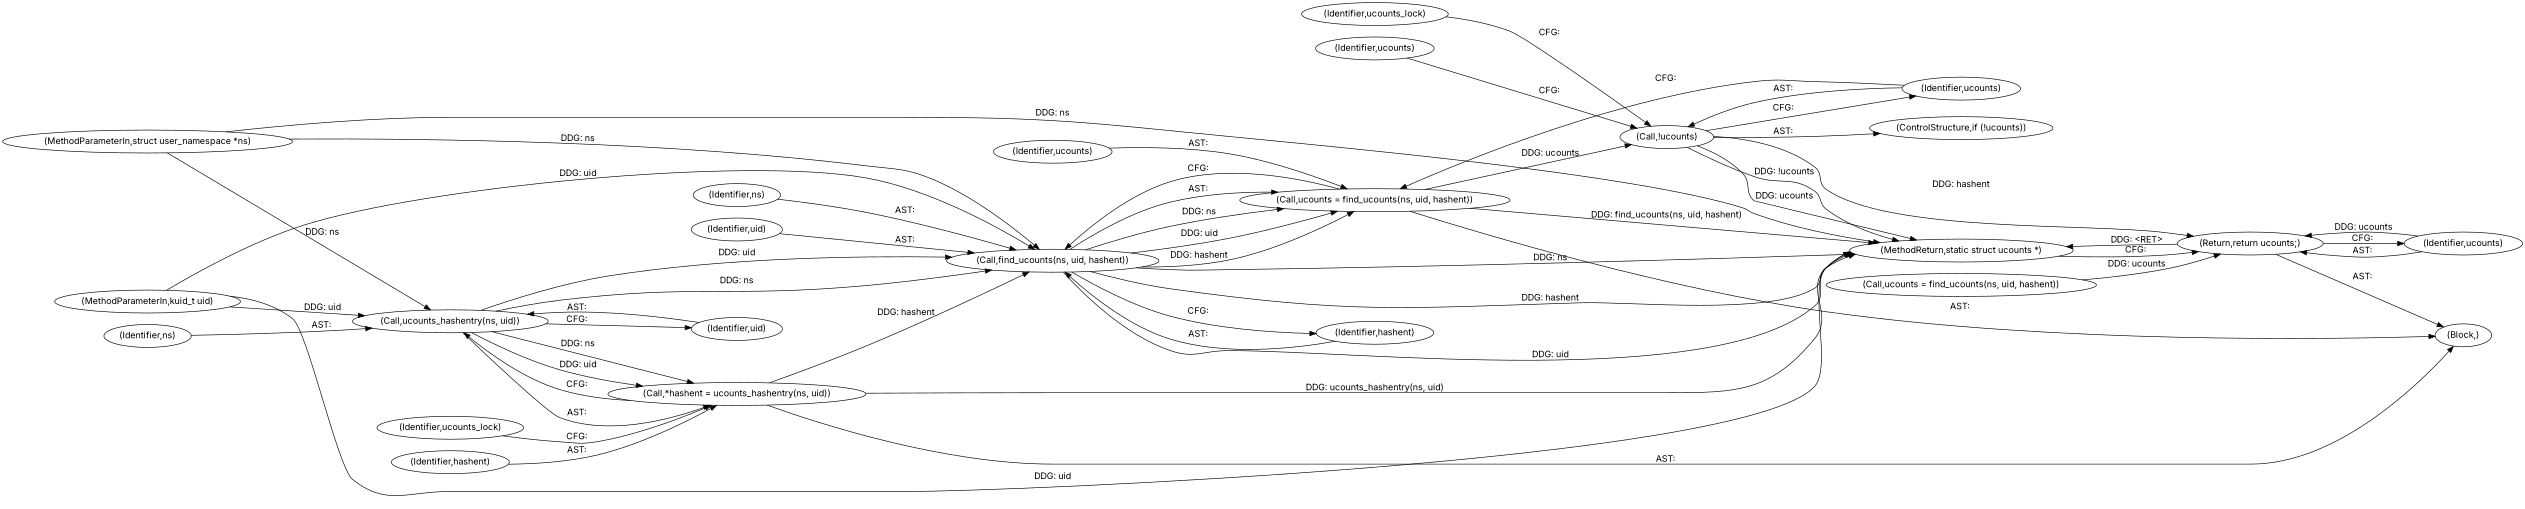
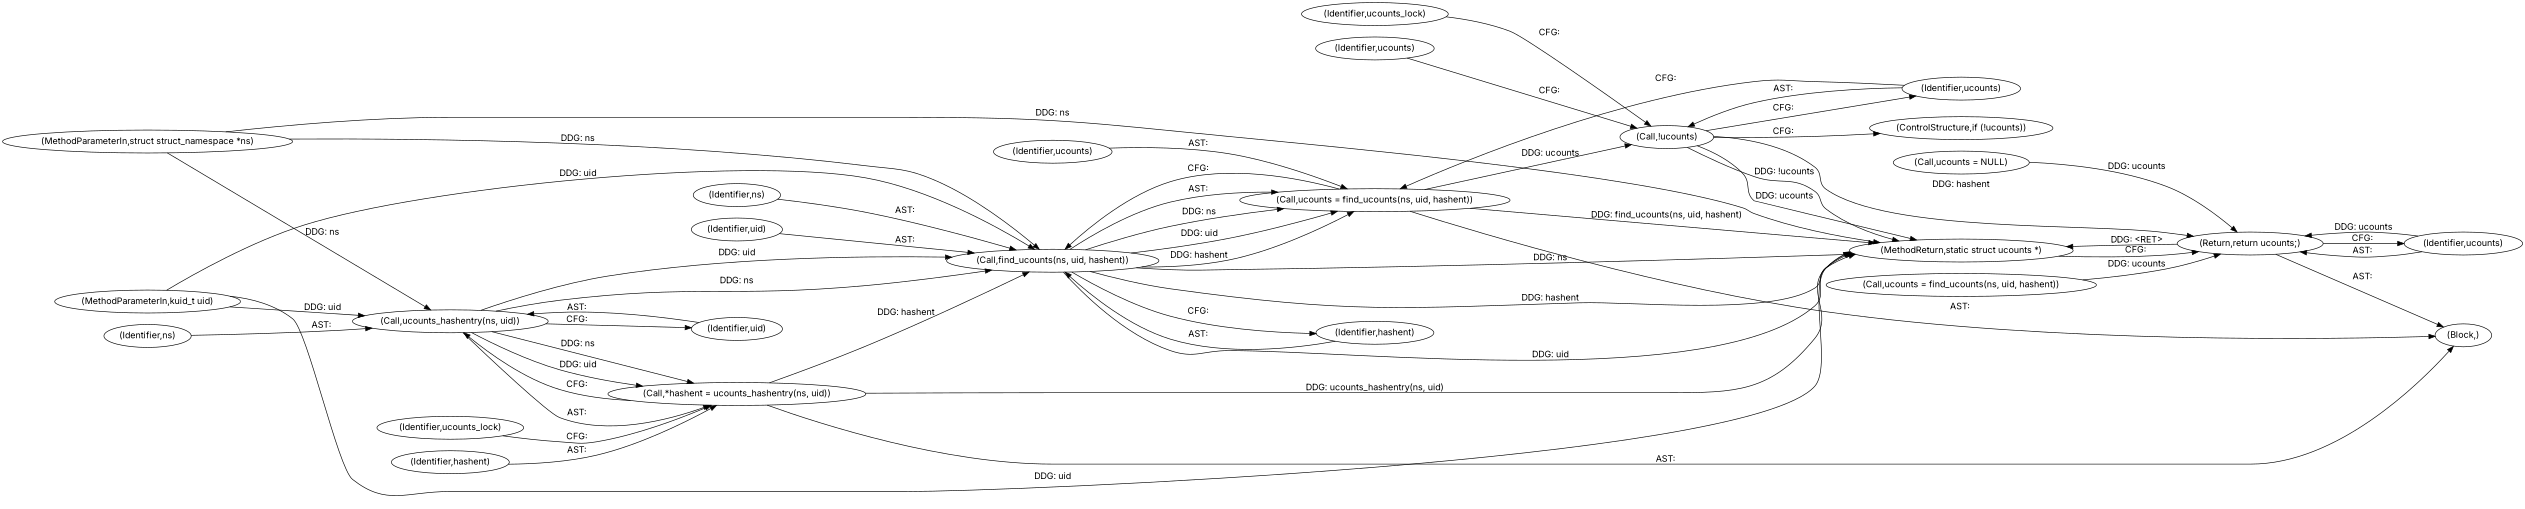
edge "(Call,!ucounts)" -> "(ControlStructure,if (!ucounts))": label "AST: " -> "CFG: "
node "(MethodParameterIn,struct user_namespace *ns)": label "(MethodParameterIn,struct user_namespace *ns)" -> "(MethodParameterIn,struct struct_namespace *ns)"
node "(Call,ucounts = NULL)": added
